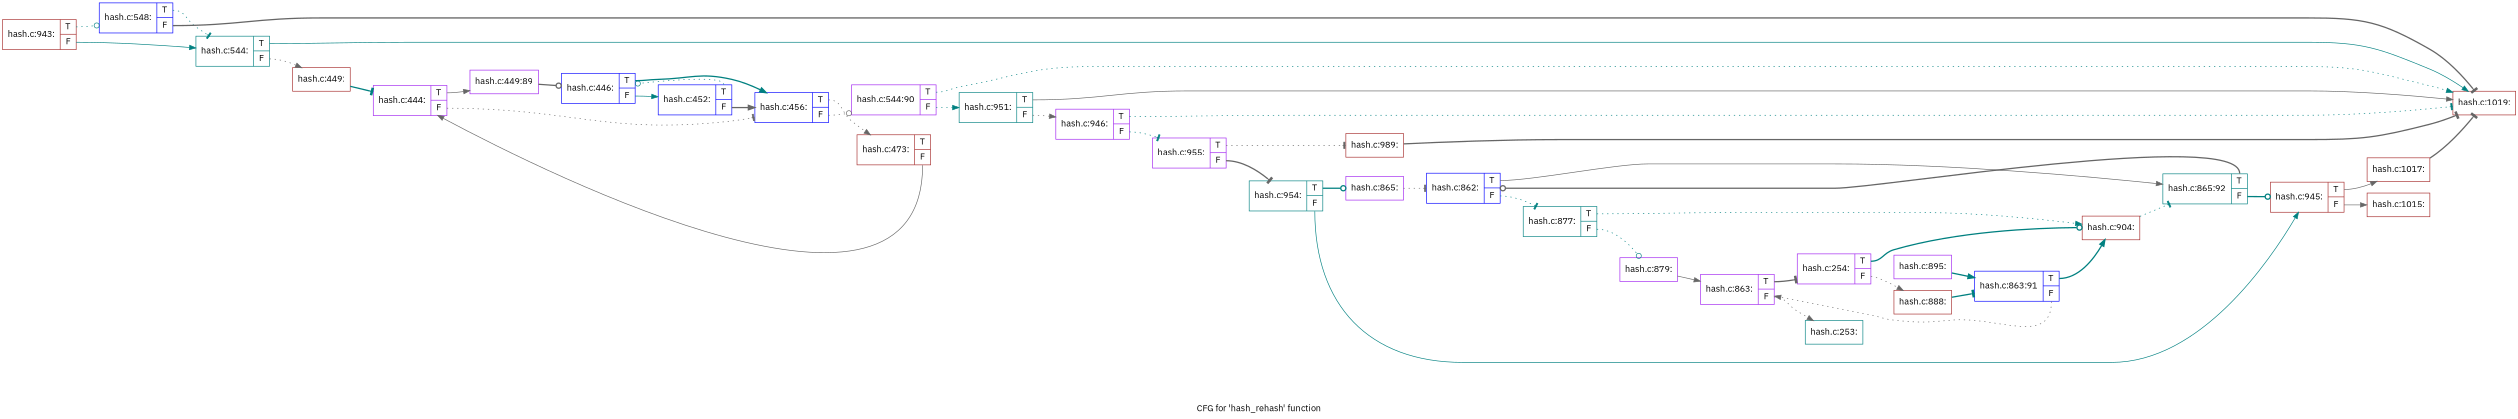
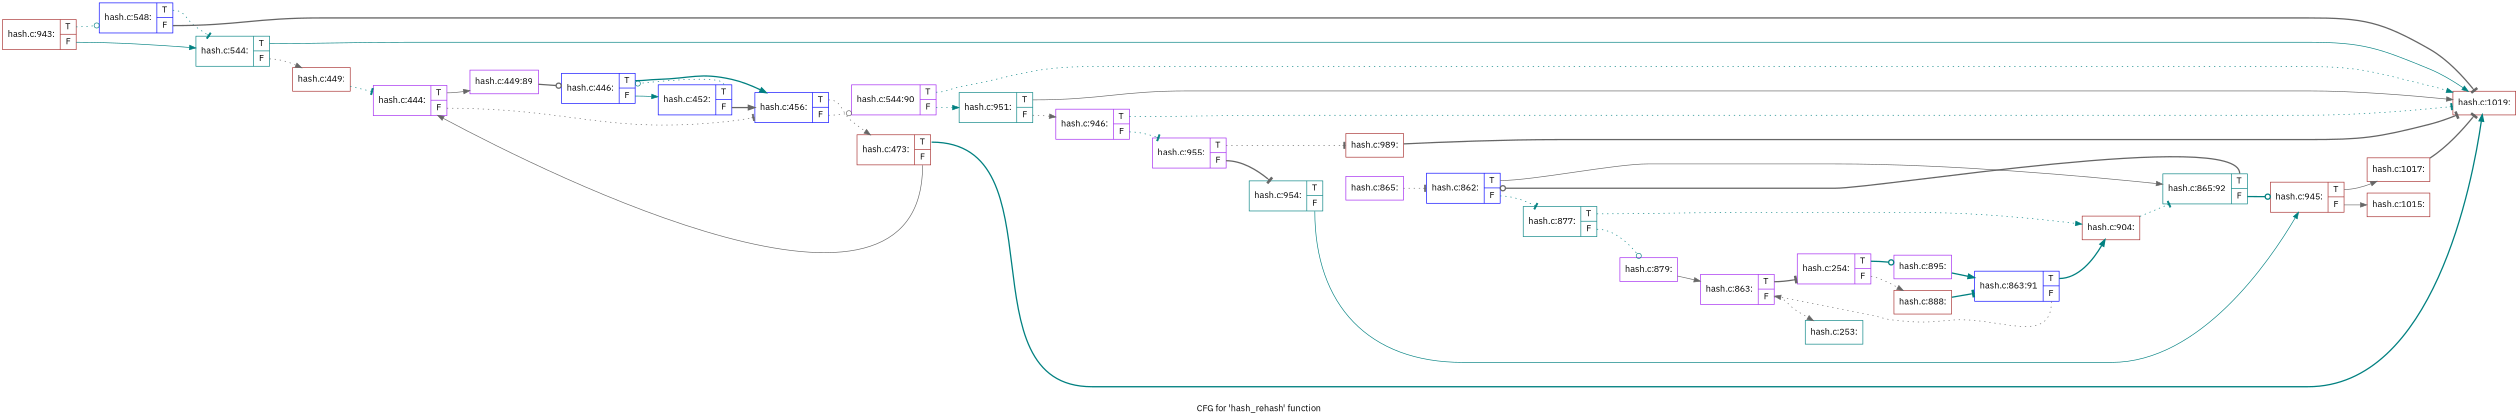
edge "hash.c:449:" -> "hash.c:444:": style bold -> dotted
edge "hash.c:954:" -> "hash.c:865:": removed
edge "hash.c:254:" -> "hash.c:904:": now "hash.c:254:" -> "hash.c:895:"
edge "hash.c:473:" -> "hash.c:1019:": added
